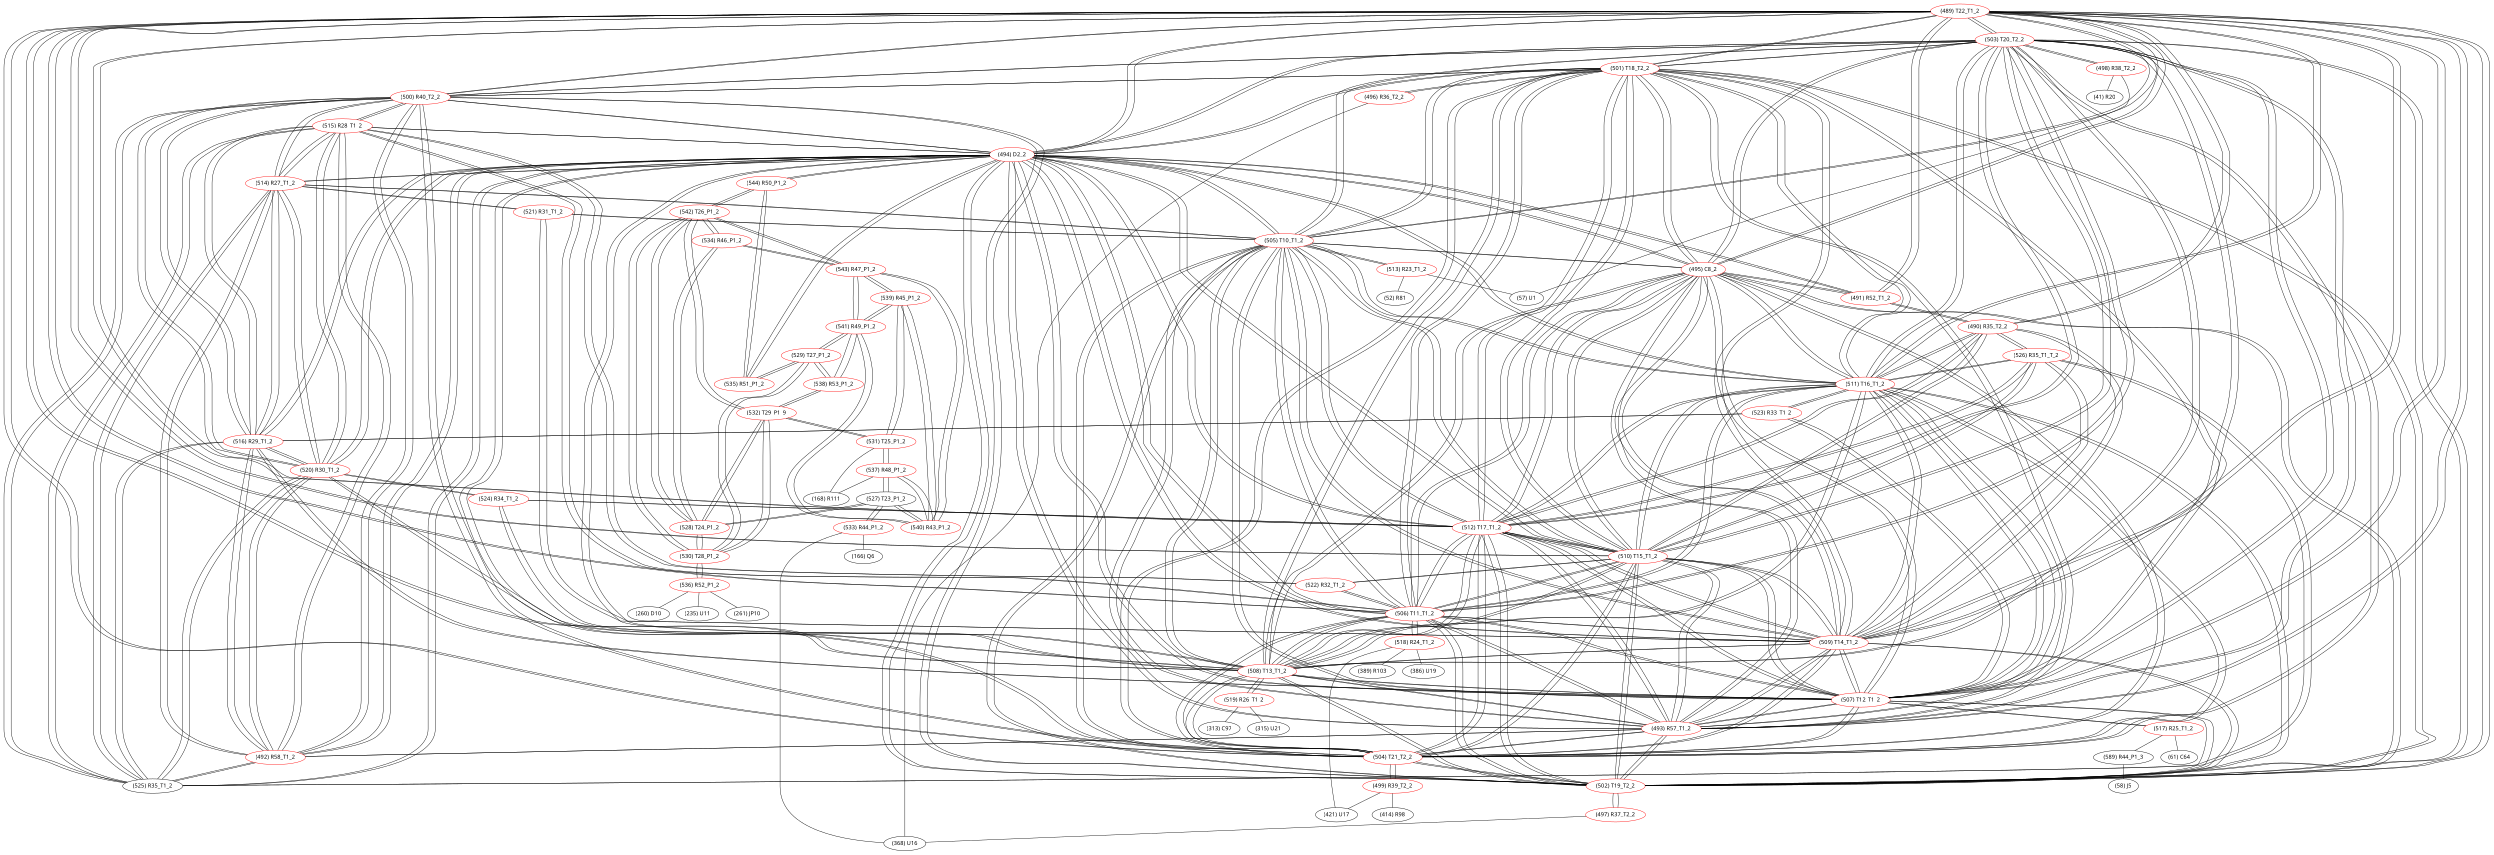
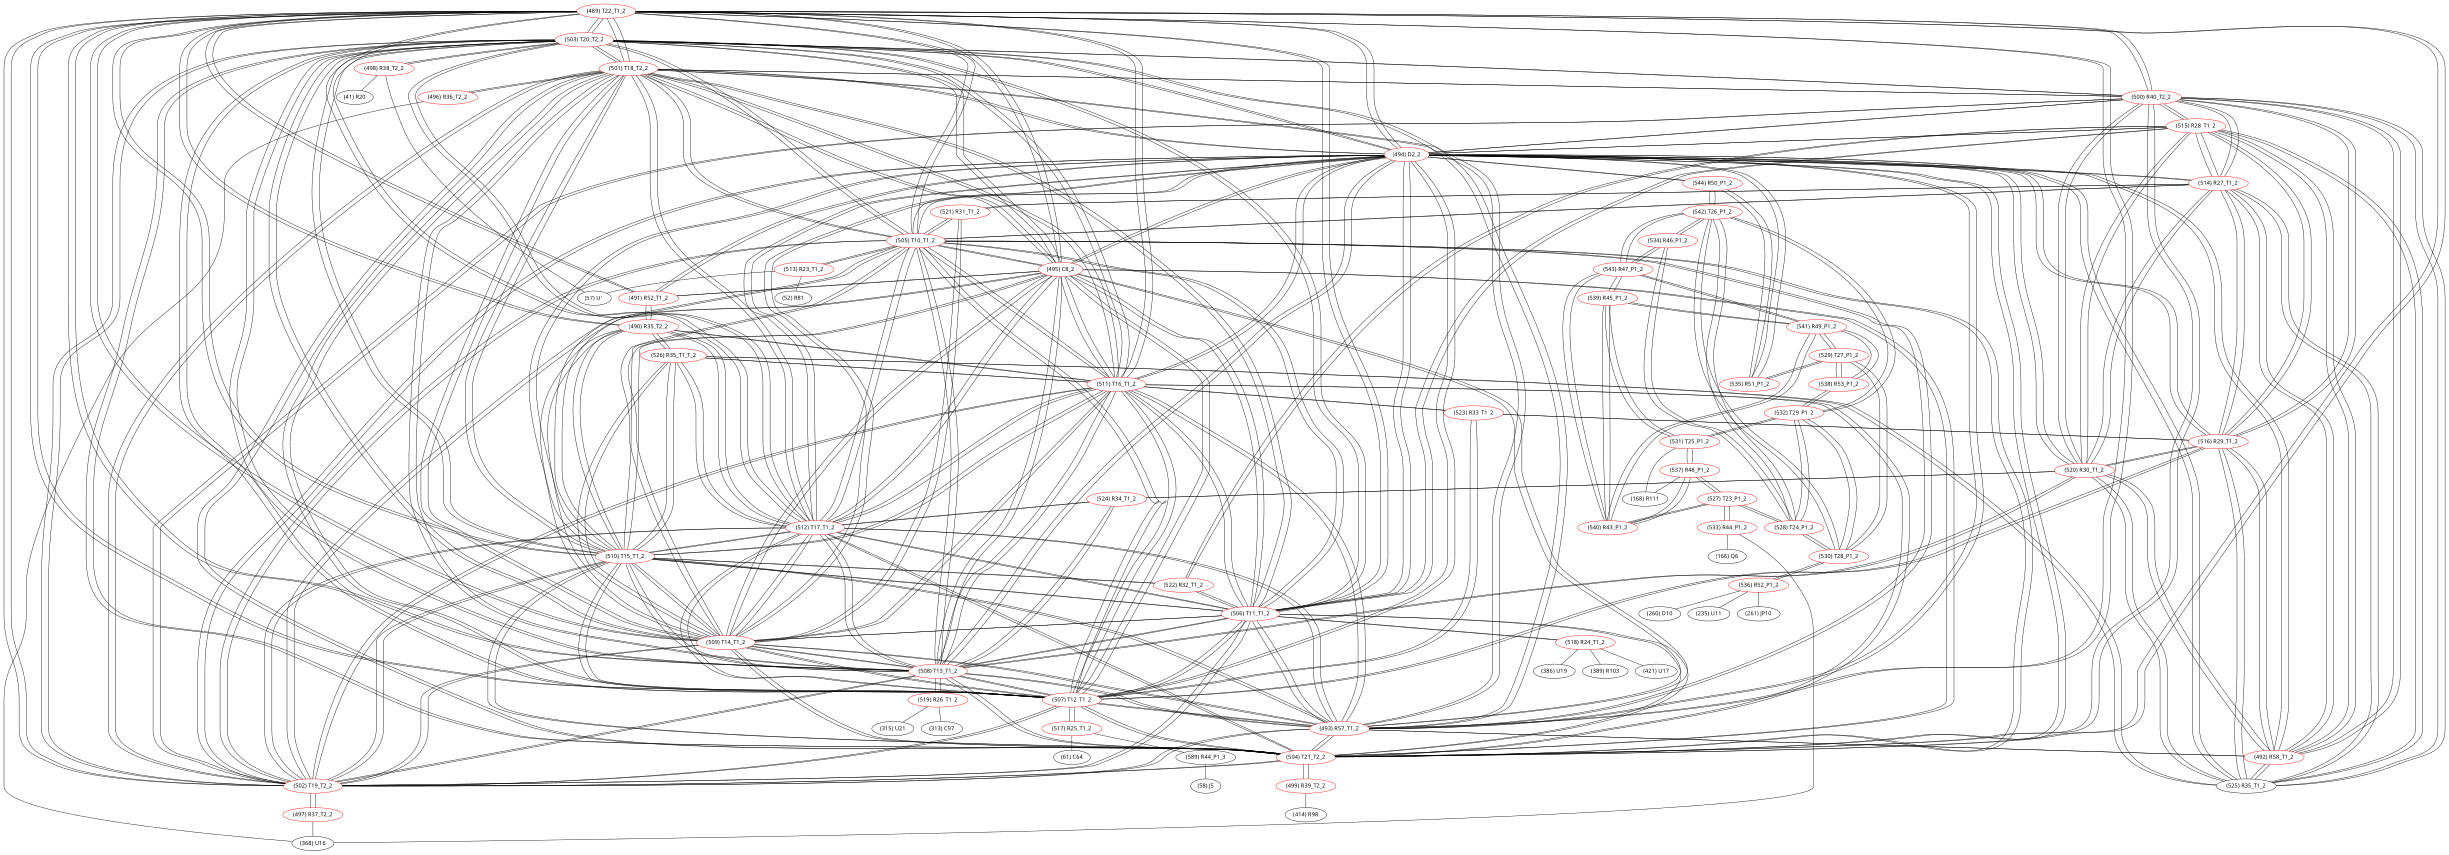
node "(532) T29_P1_9": label "(532) T29_P1_9" -> "(532) T29_P1_2"
node "(527) T23_P1_2": color black -> red
edge "(499) R39_T2_2" -- "(421) U17": removed
